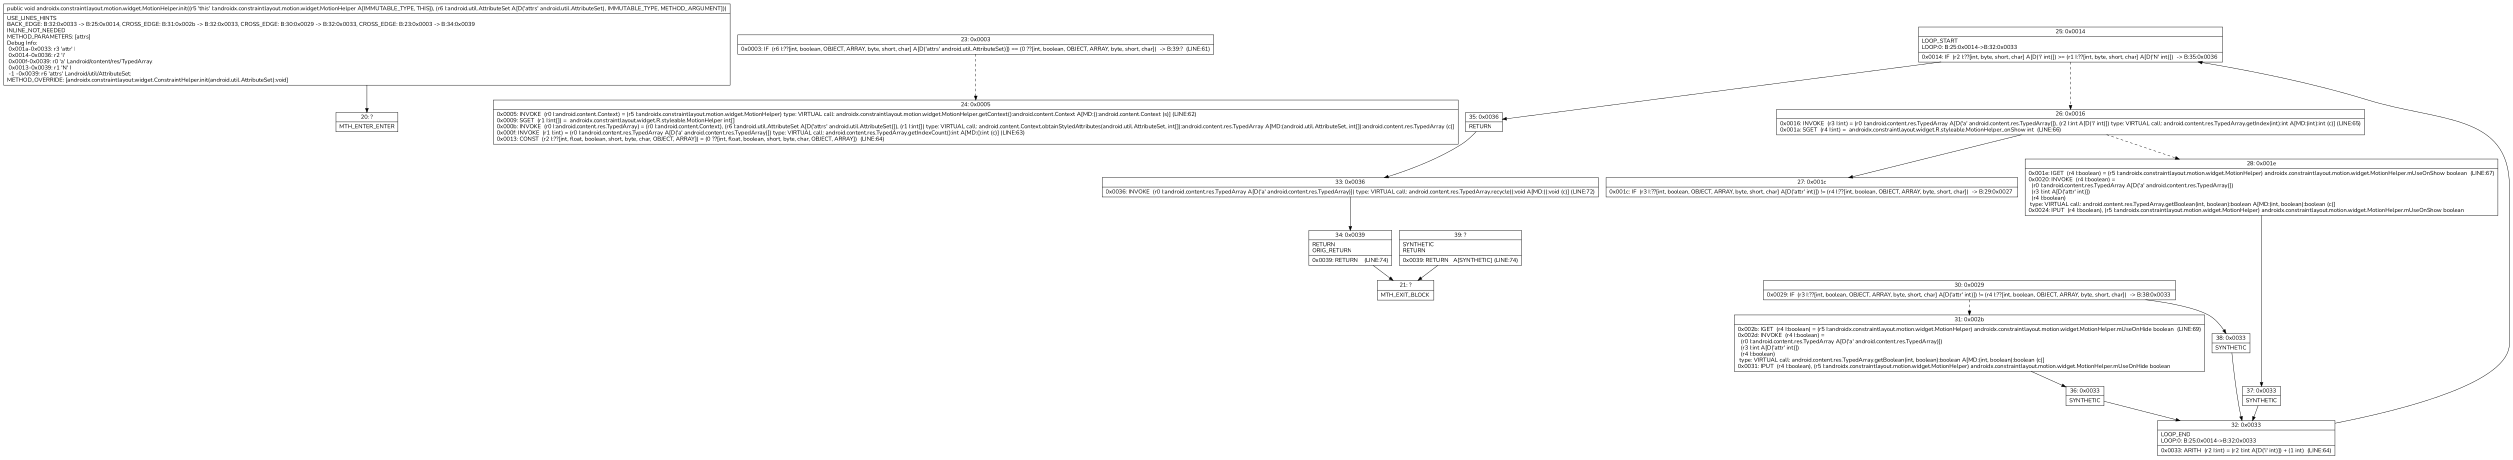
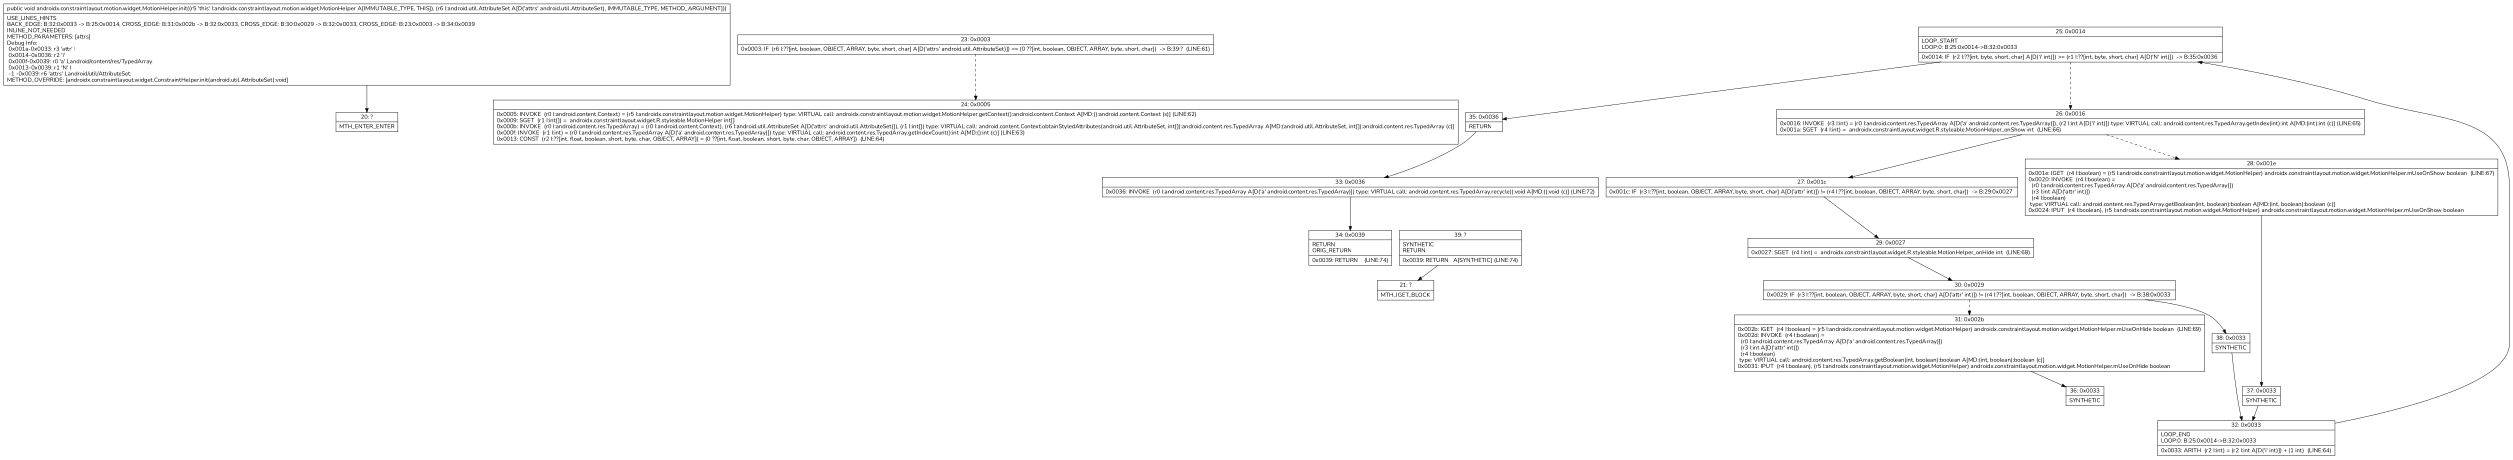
node "29: 0x0027": added
edge "34: 0x0039" -> "21: ?": removed
node "21: ?": text "MTH_EXIT_BLOCK" -> "MTH_IGET_BLOCK"
edge "36: 0x0033" -> "32: 0x0033": removed
